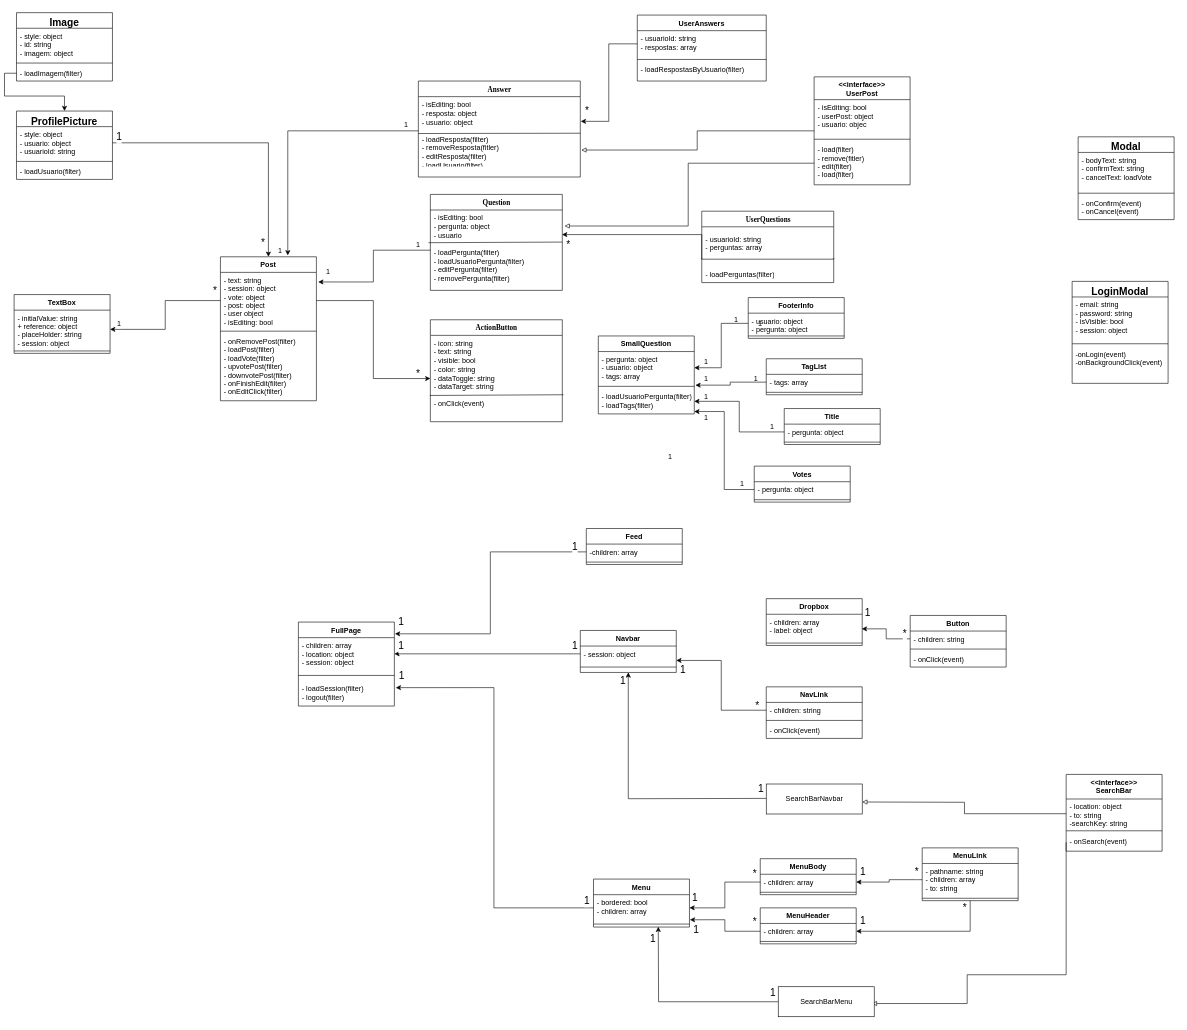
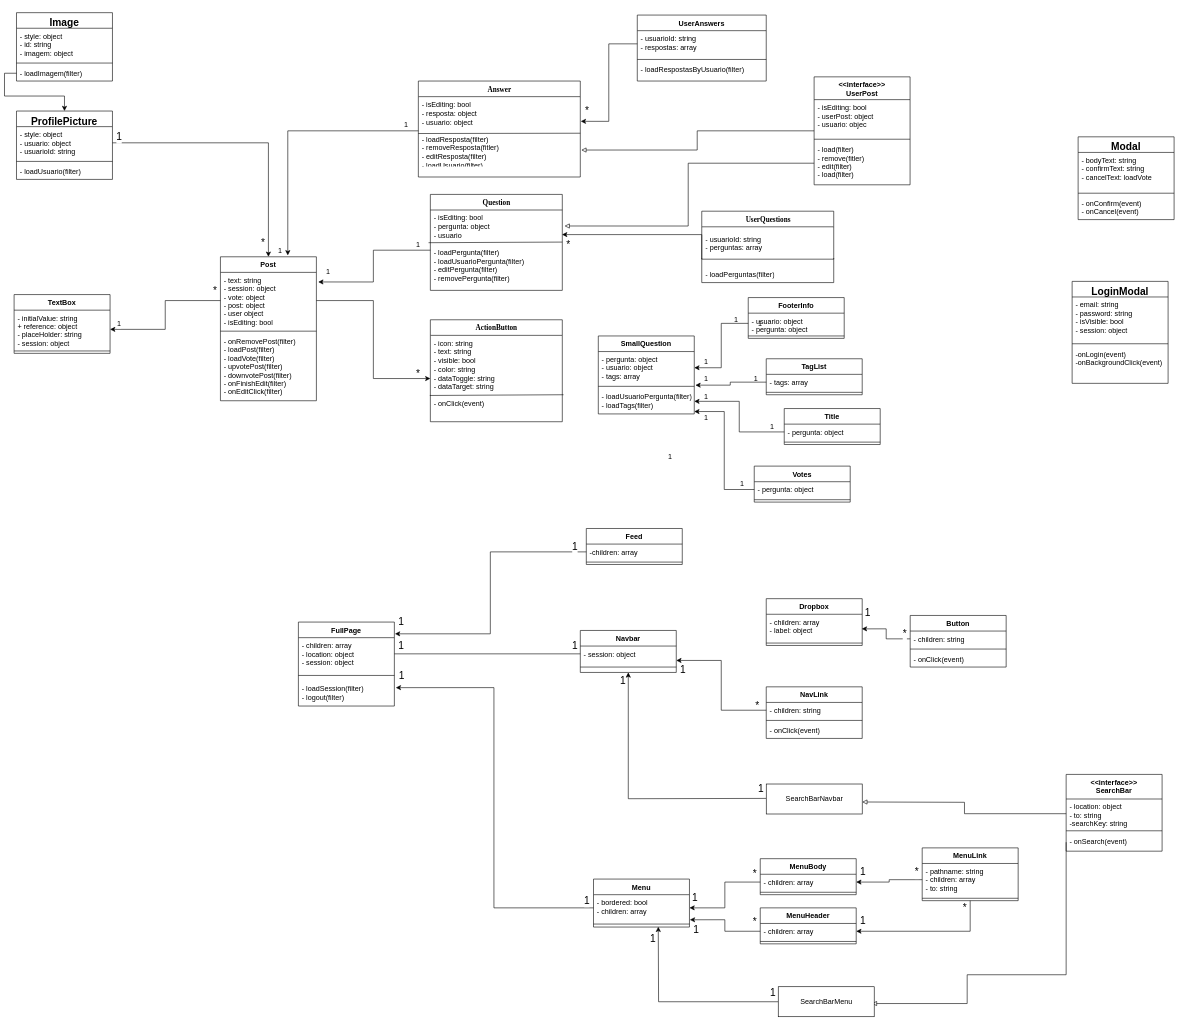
edge "- session: object" -> "- children: array - location: object - session: object": arrowhead classic -> none
